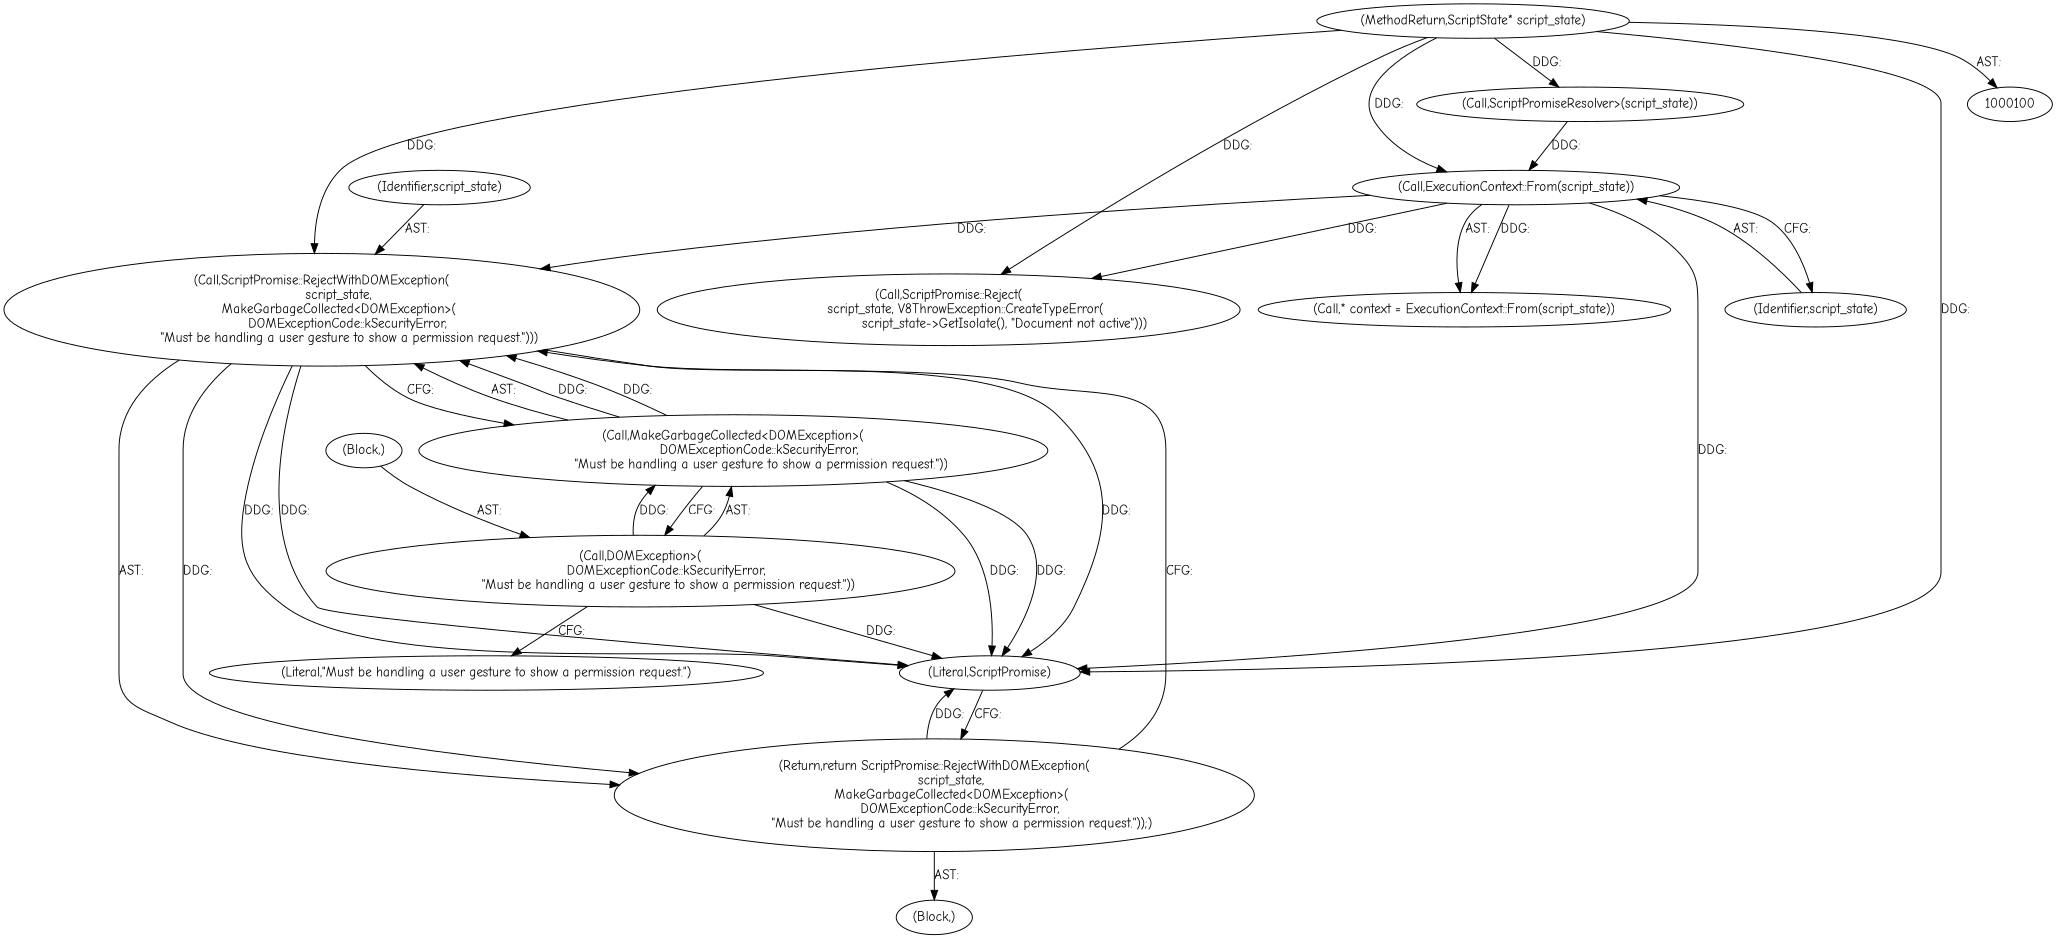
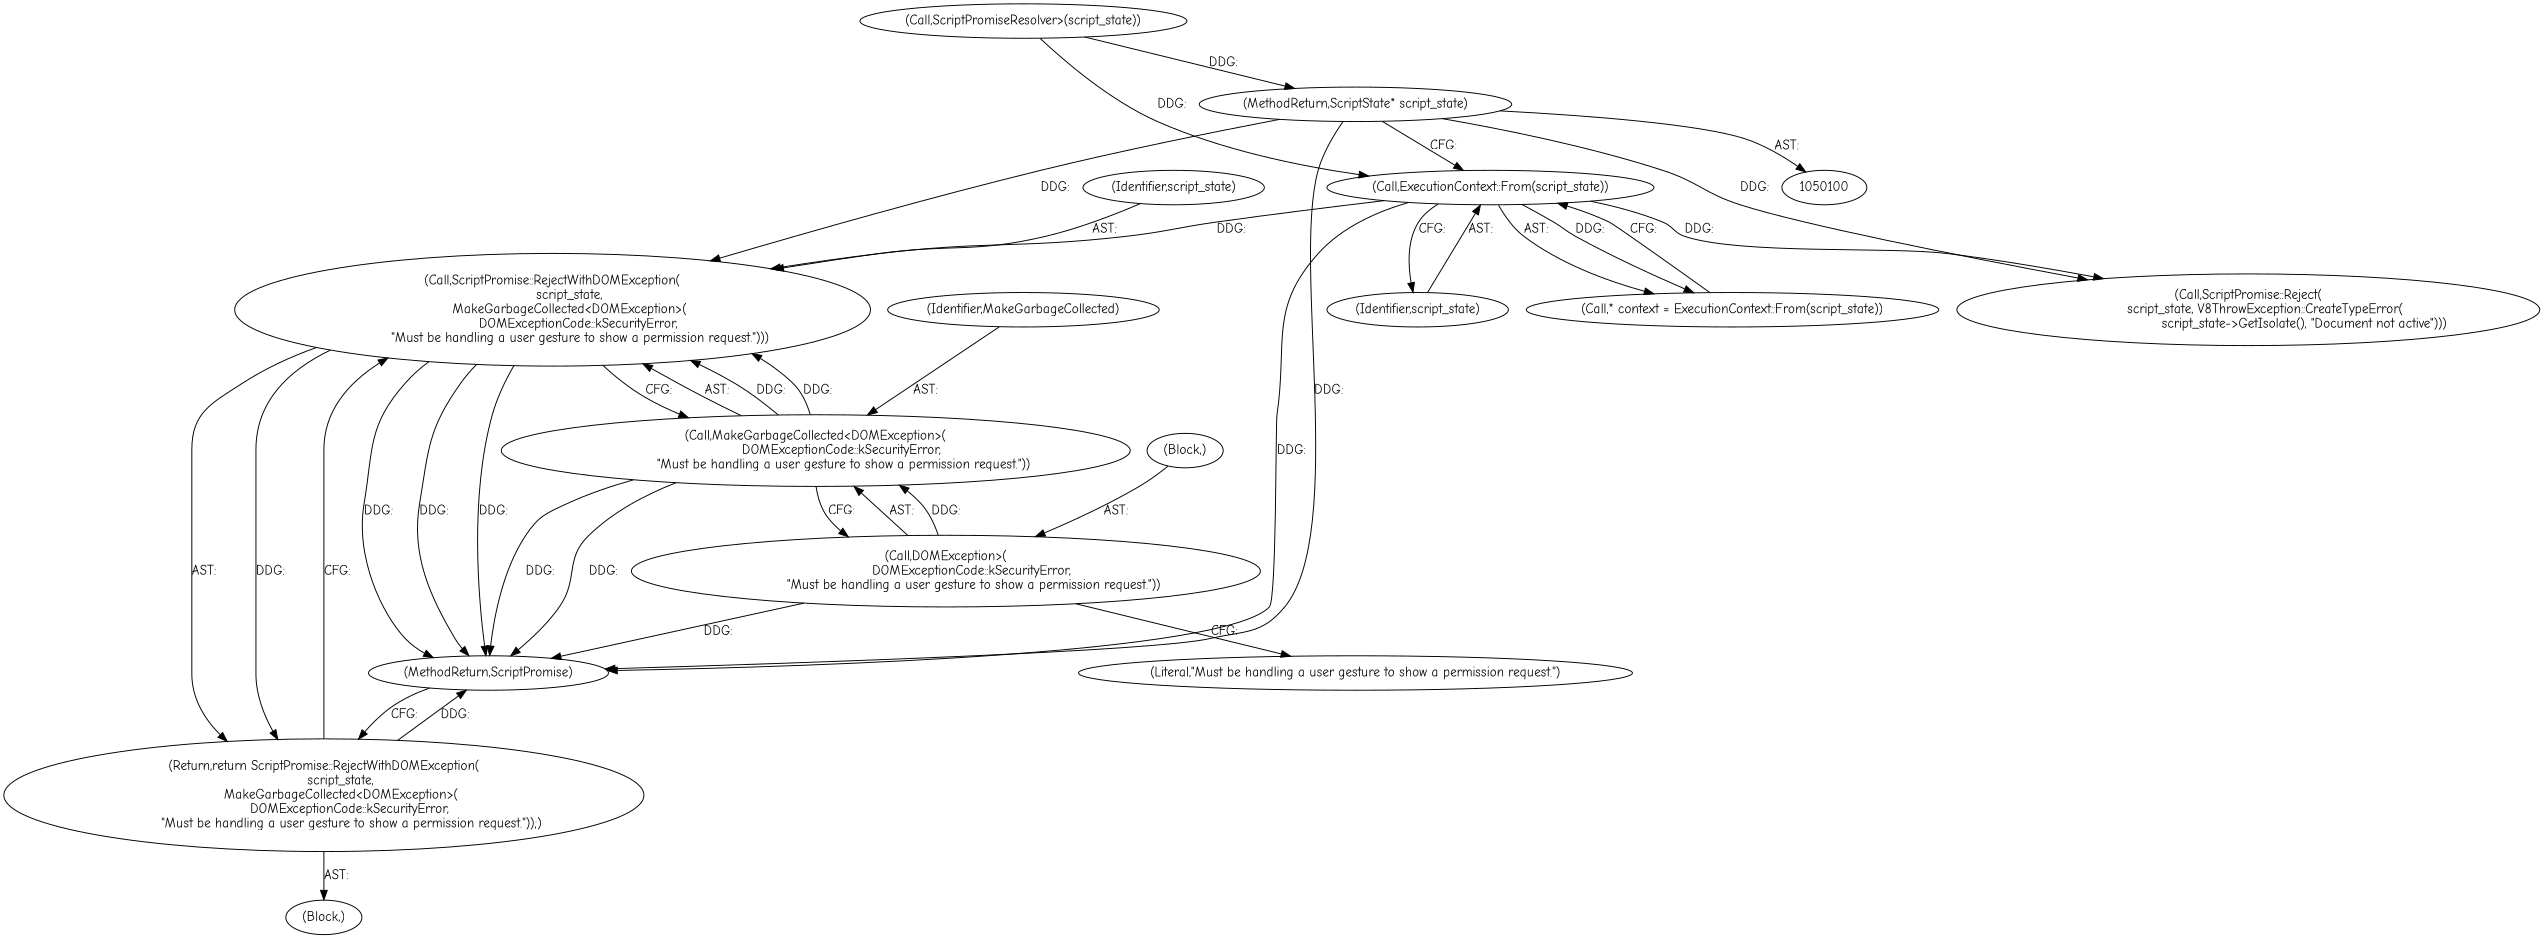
edge "(MethodReturn,ScriptState* script_state)" -> "(Call,ScriptPromiseResolver>(script_state))": reversed
edge "(MethodReturn,ScriptState* script_state)" -> "(Call,ExecutionContext::From(script_state))": label "DDG: " -> "CFG: "
node "1000100": label "1000100" -> "1050100"
edge "(Call,* context = ExecutionContext::From(script_state))" -> "(Call,ExecutionContext::From(script_state))": added, label "CFG:"
node "(Identifier,MakeGarbageCollected)": added
node "(Literal,ScriptPromise)": label "(Literal,ScriptPromise)" -> "(MethodReturn,ScriptPromise)"
